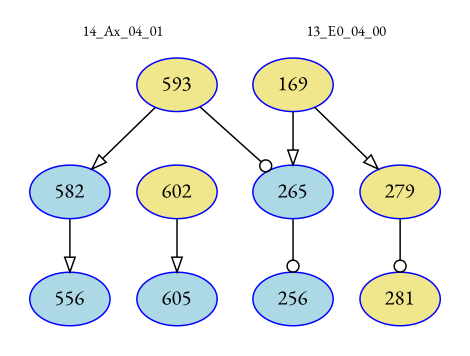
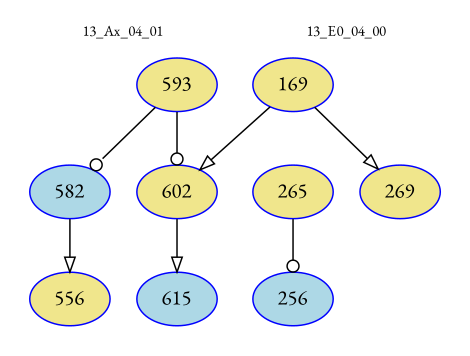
cluster "14_Ax_04_01": label "14_Ax_04_01" -> "13_Ax_04_01"
edge "593" -> "265": now "593" -> "602"
edge "169" -> "265": now "169" -> "602"
edge "593" -> "582": arrowhead onormal -> odot
node "265": fillcolor lightblue -> khaki
node "279": label "279" -> "269"
node "556": fillcolor lightblue -> khaki
node "605": label "605" -> "615"
node "281": removed
